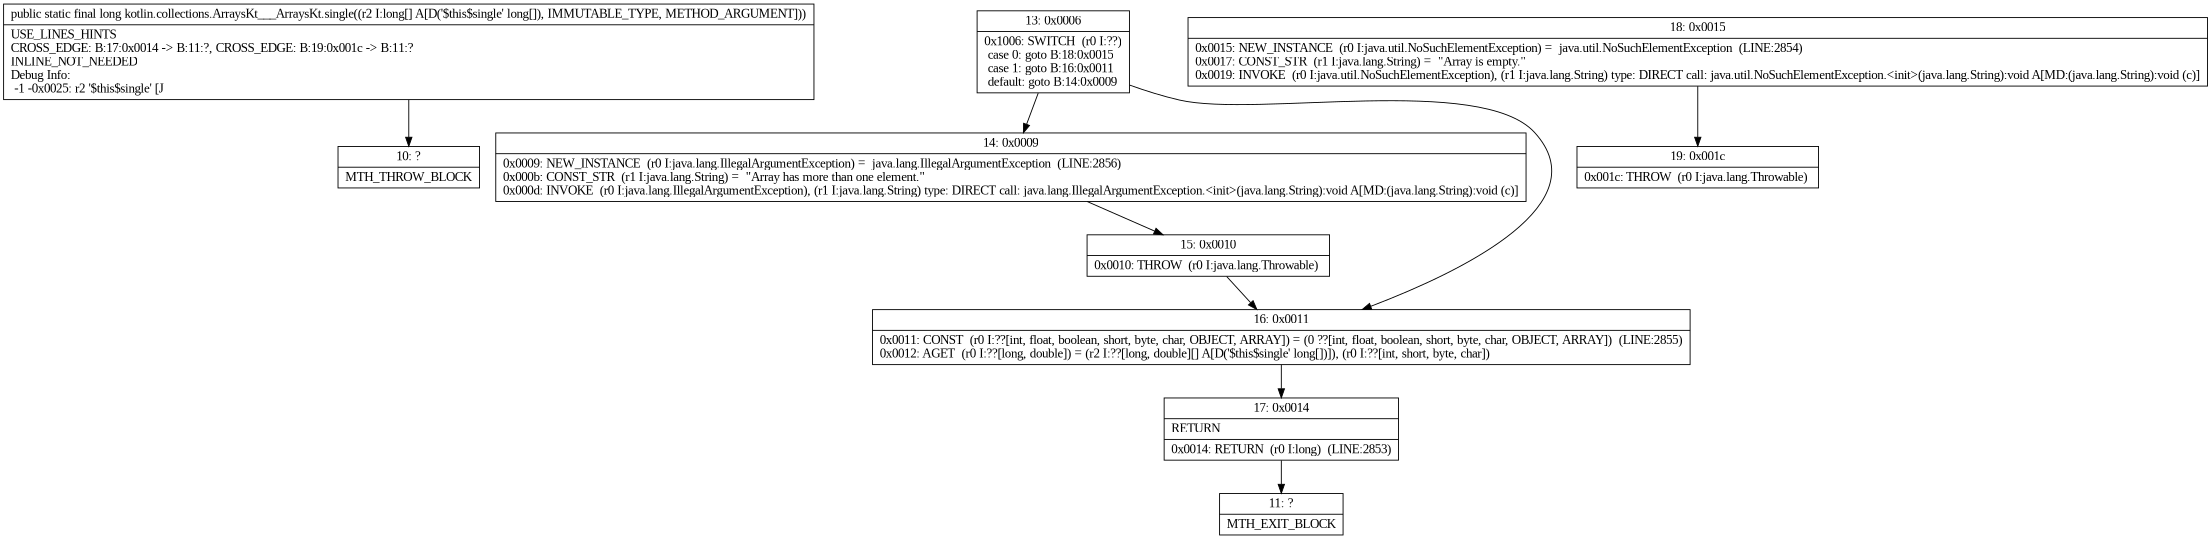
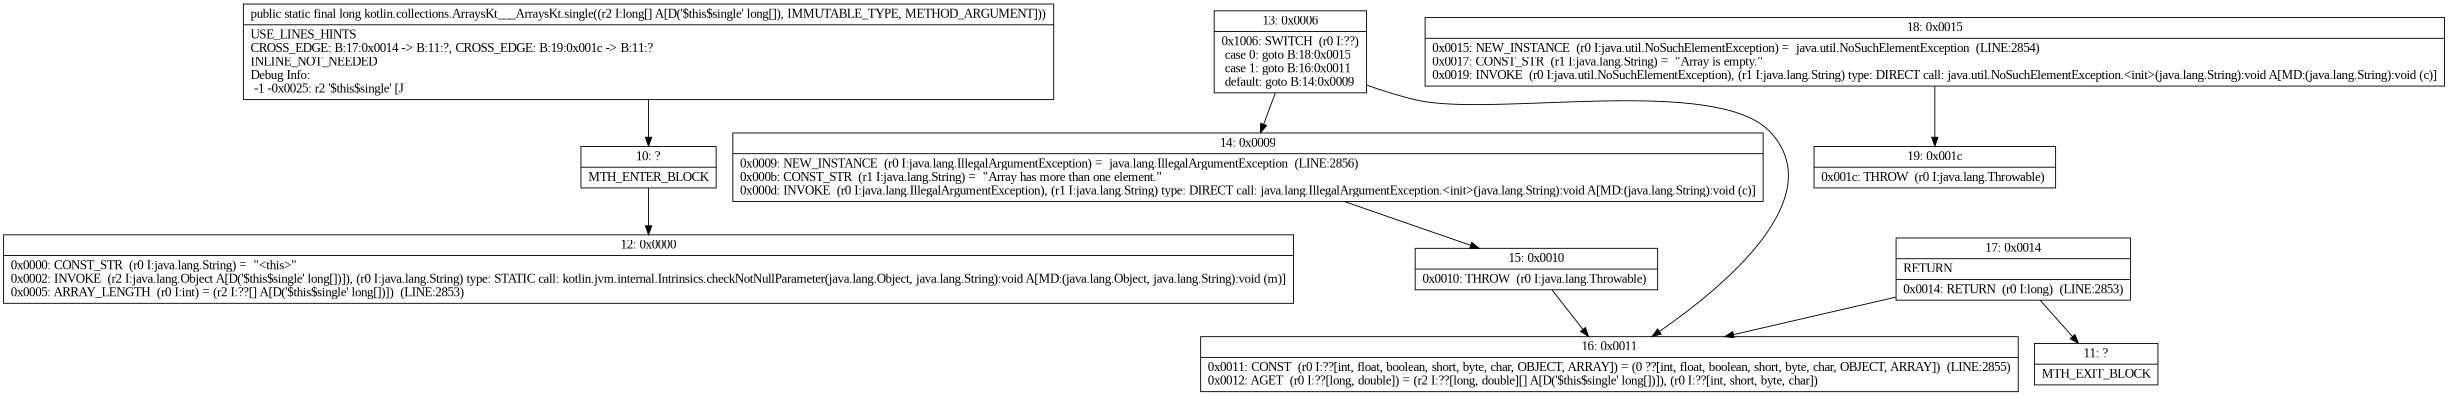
node "10: ?": text "MTH_THROW_BLOCK" -> "MTH_ENTER_BLOCK"
node "12: 0x0000": added
edge "16: 0x0011" -> "17: 0x0014": reversed
